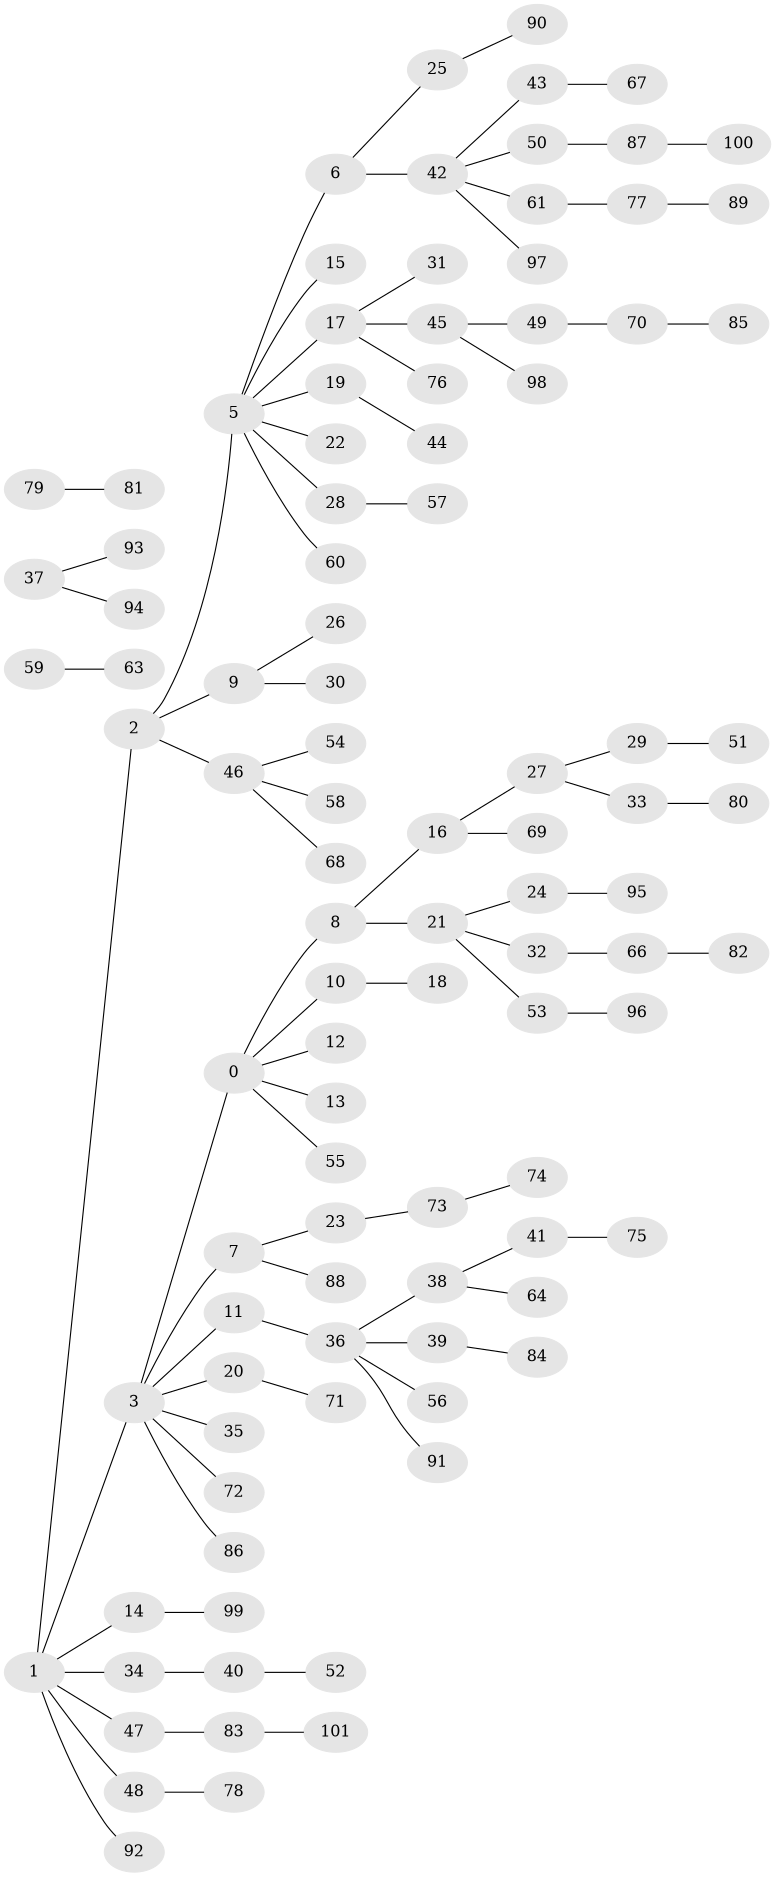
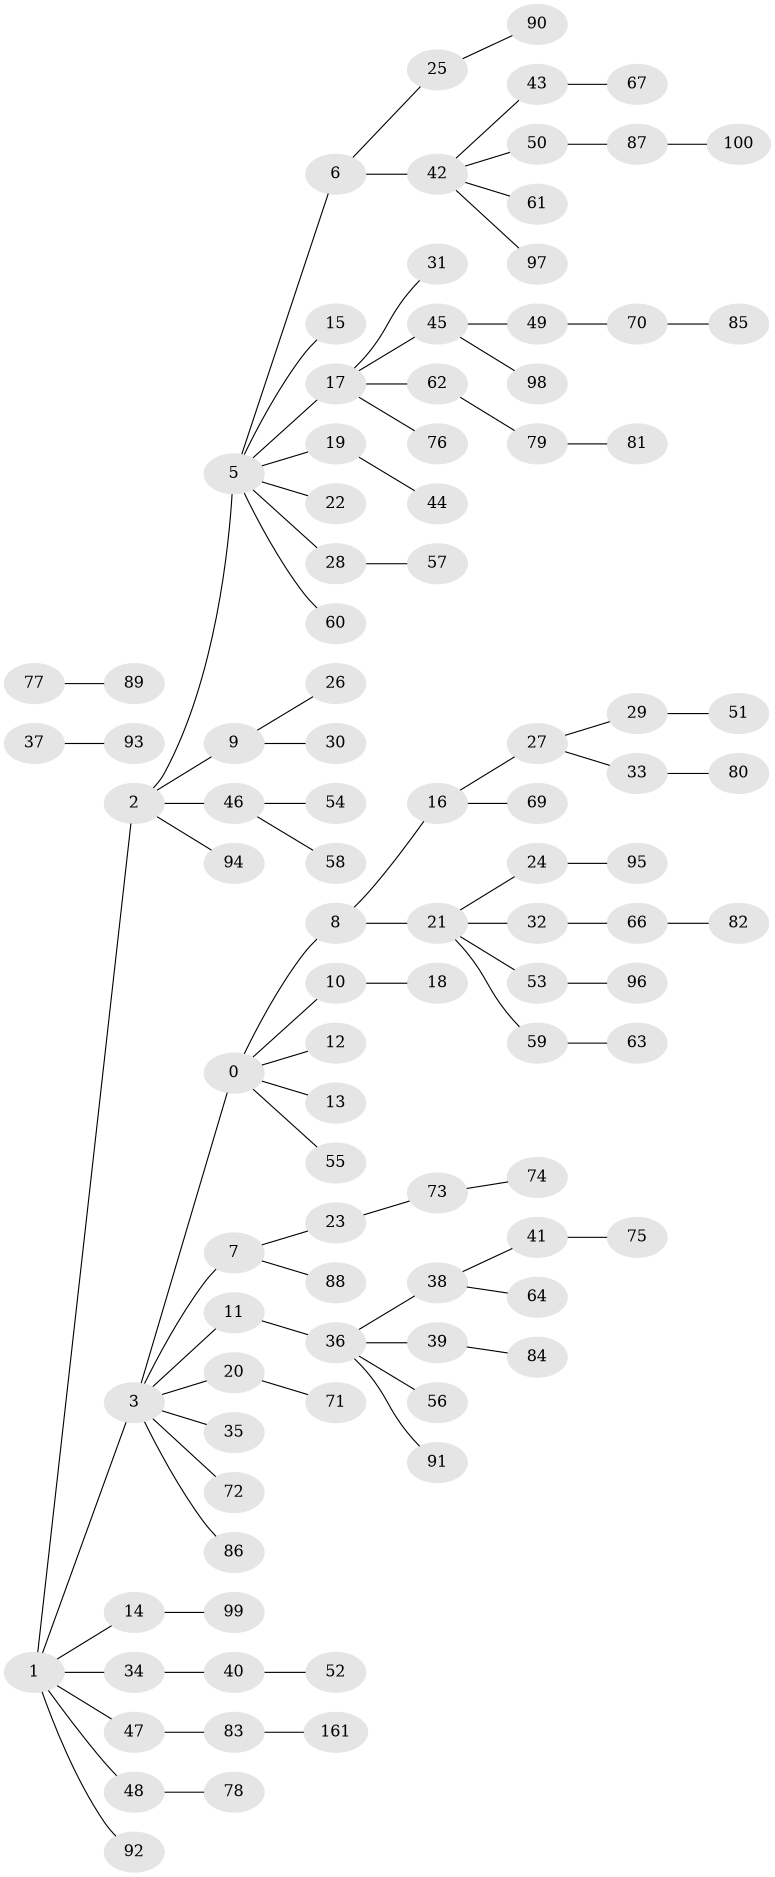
edge "61" -- "77": removed
node "62": added
edge "37" -- "94": now "2" -- "94"
node "68": removed
edge "21" -- "59": added
node "101": label "101" -> "161"
